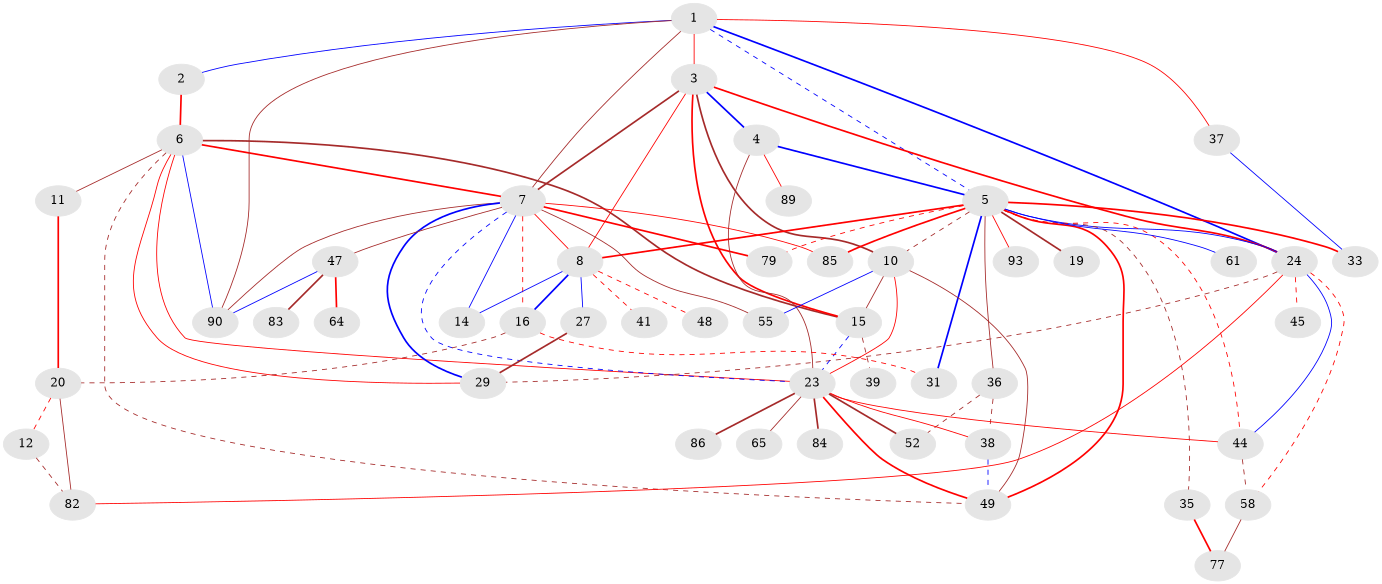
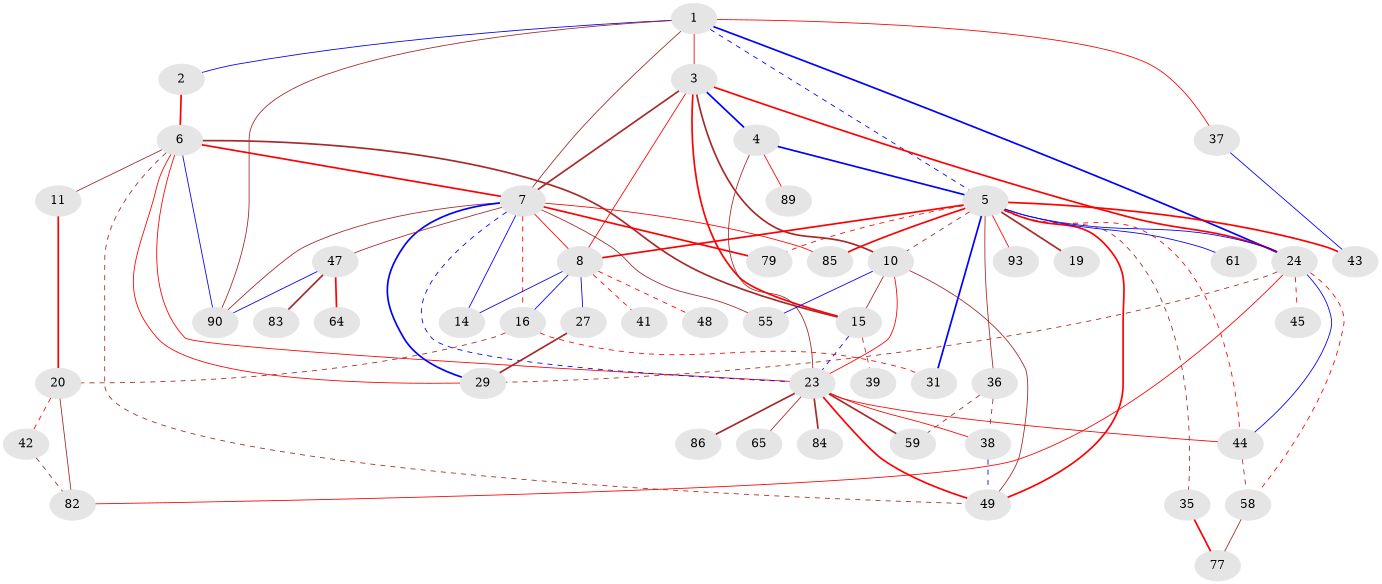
node "33": label "33" -> "43"
edge "8" -- "16": style bold -> solid
node "12": label "12" -> "42"
node "52": label "52" -> "59"
